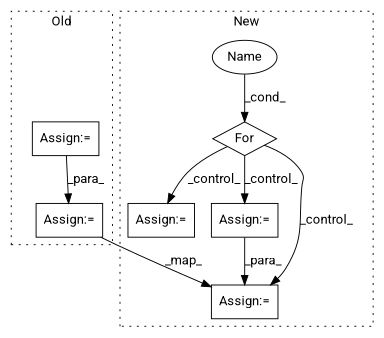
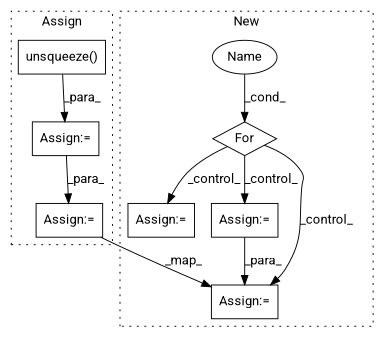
cluster "Old": label "Old" -> "Assign"
node "unsqueeze()": added
